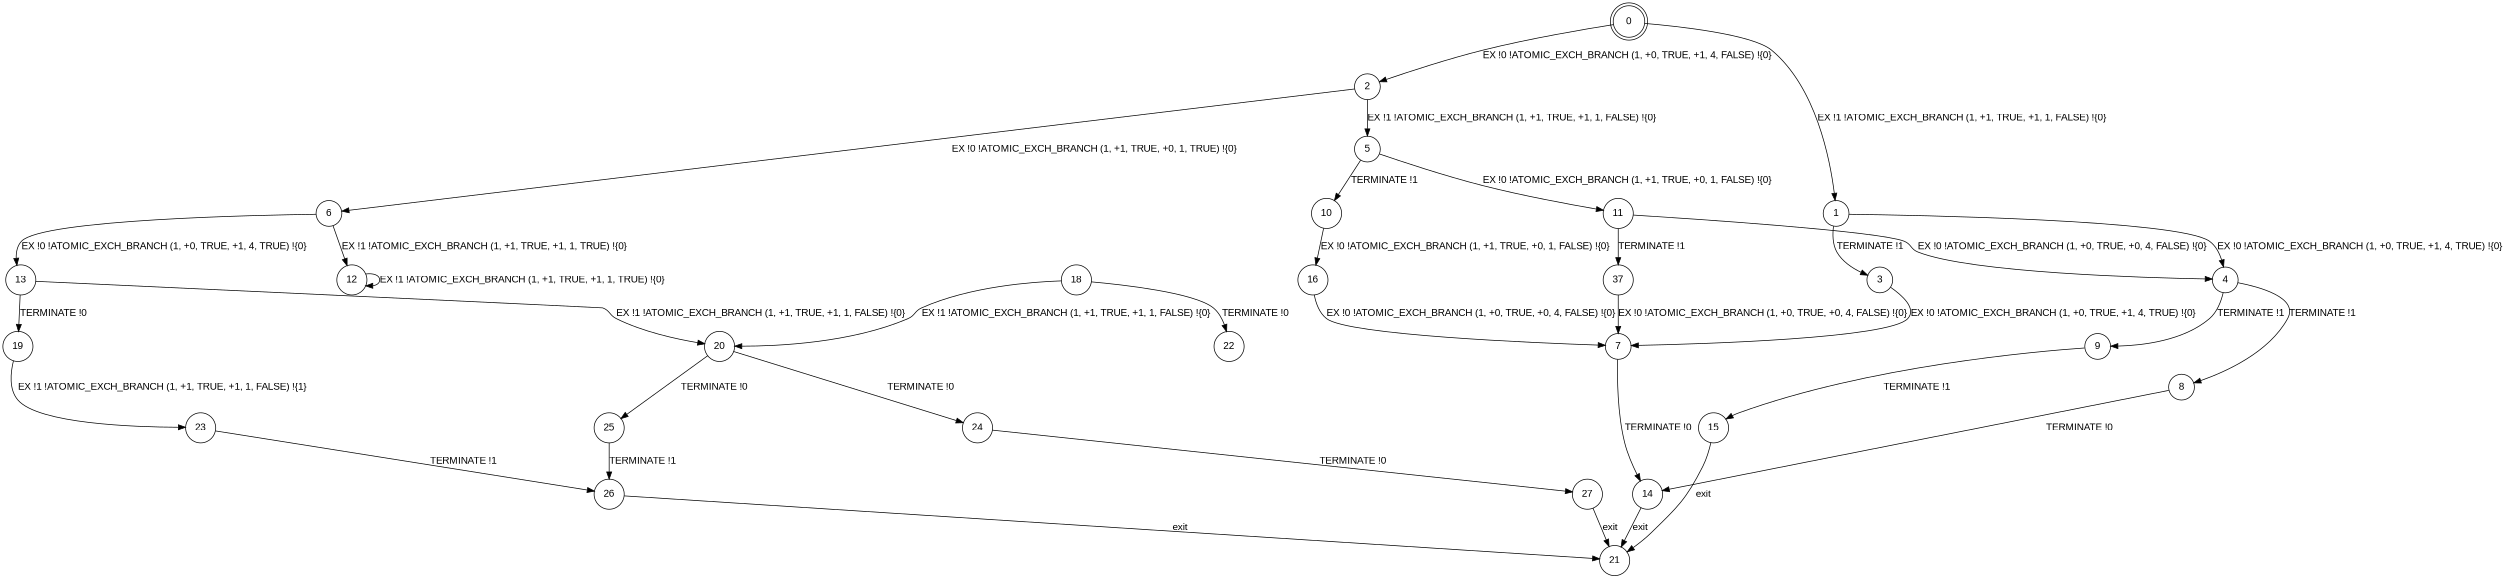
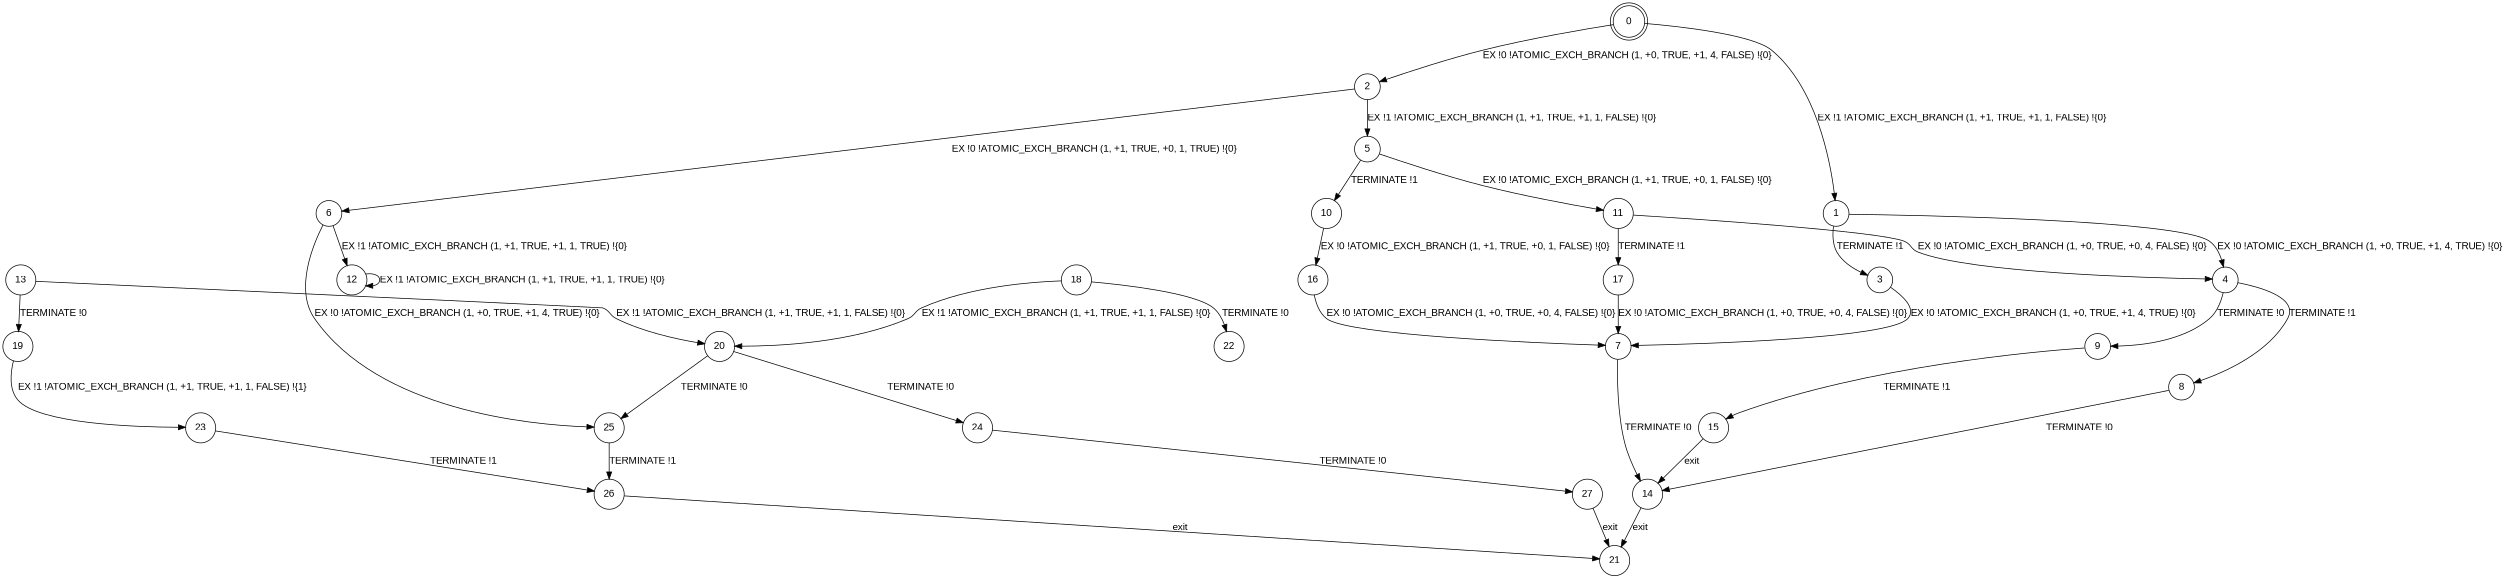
edge "6" -> "13": now "6" -> "25"
node "37": label "37" -> "17"
edge "4" -> "9": label "TERMINATE !1" -> "TERMINATE !0"
edge "15" -> "21": now "15" -> "14"
